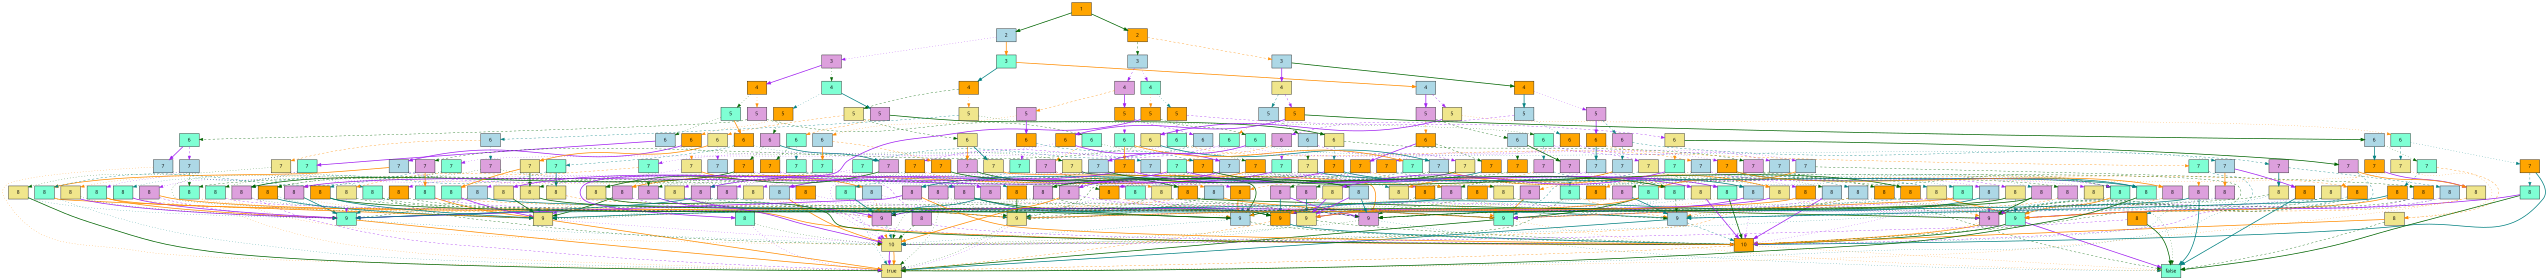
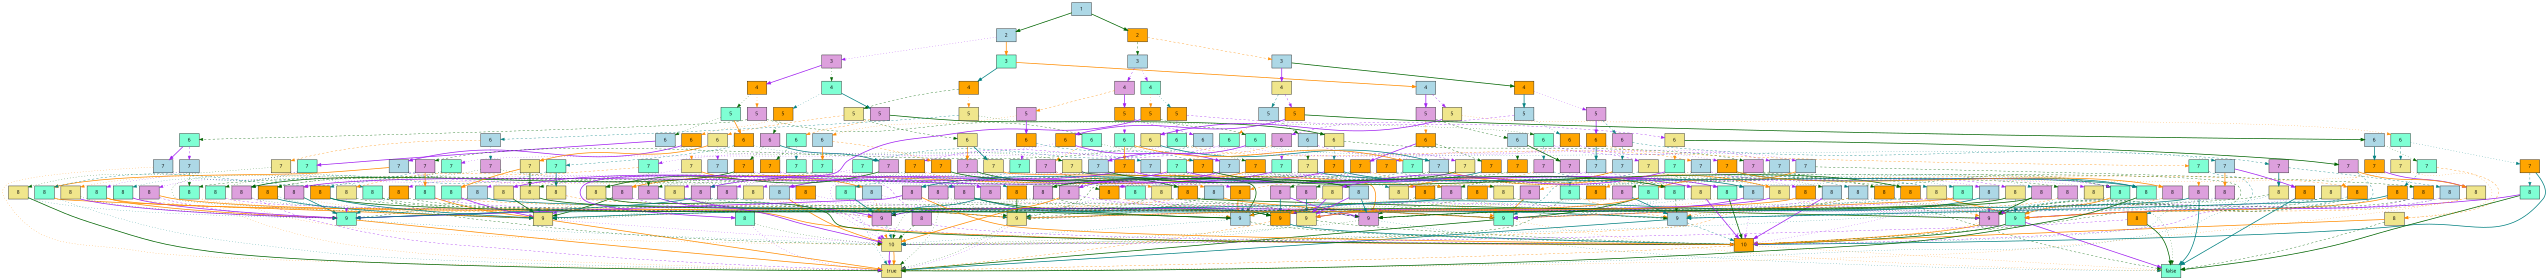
node "1": fillcolor orange -> lightblue
